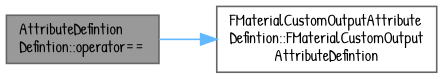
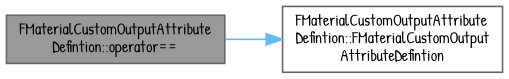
node "AttributeDefintion Defintion::operator==": label "AttributeDefintion Defintion::operator==" -> "FMaterialCustomOutputAttribute Defintion::operator=="
